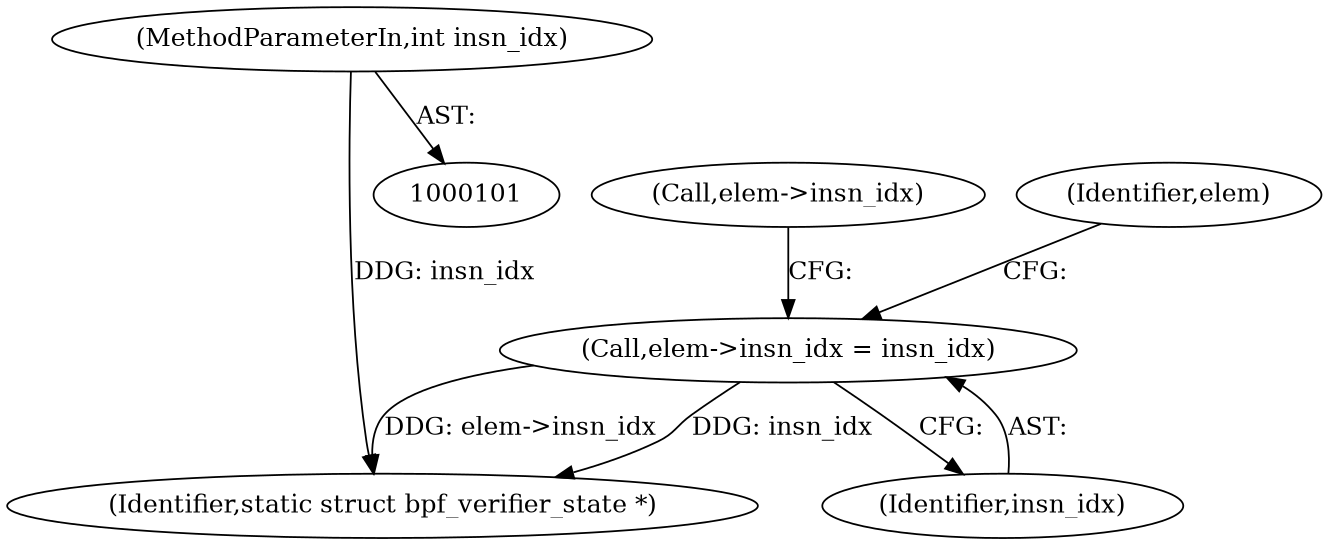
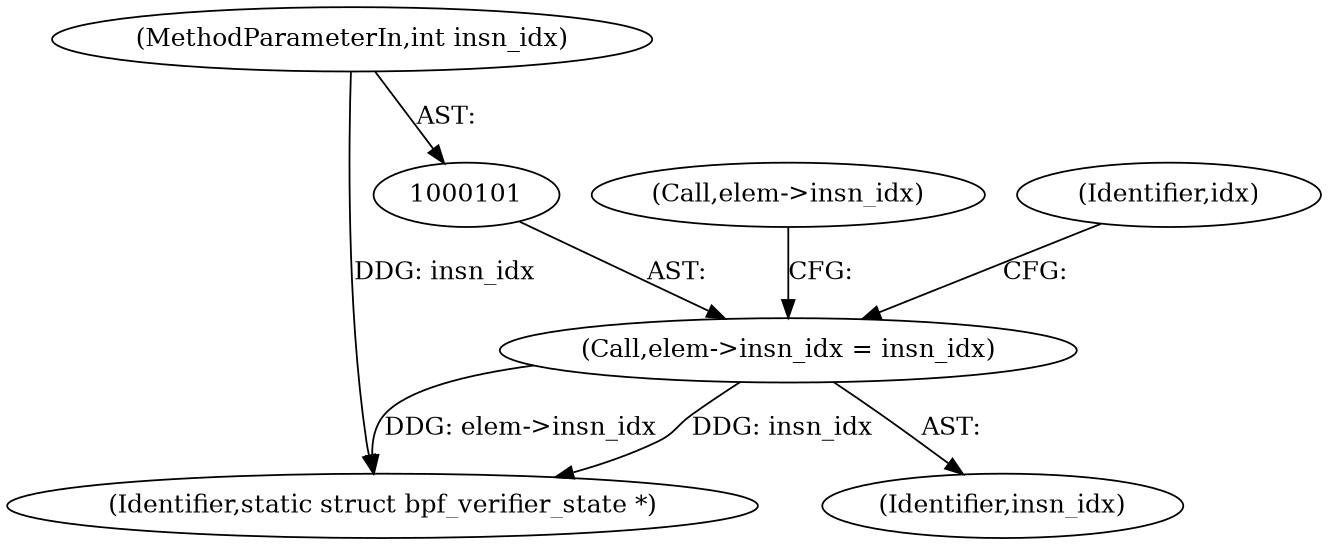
node "(Identifier,elem)": label "(Identifier,elem)" -> "(Identifier,idx)"
edge "(Identifier,insn_idx)" -> "(Call,elem->insn_idx = insn_idx)": now "1000101" -> "(Call,elem->insn_idx = insn_idx)"
edge "(Call,elem->insn_idx = insn_idx)" -> "(Identifier,insn_idx)": label "CFG: " -> "AST: "
